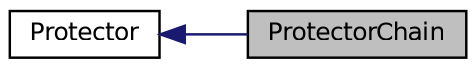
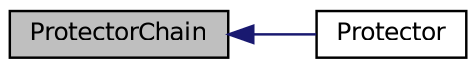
edge "ProtectorChain" -> "Protector": reversed
